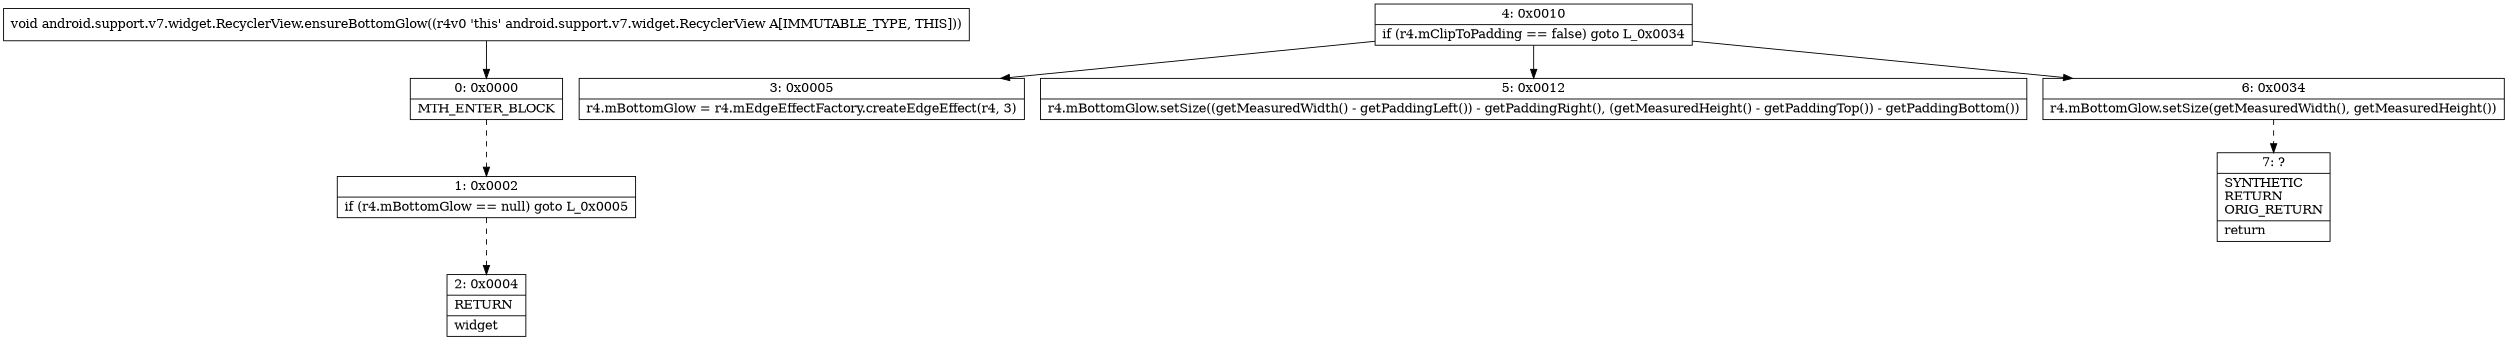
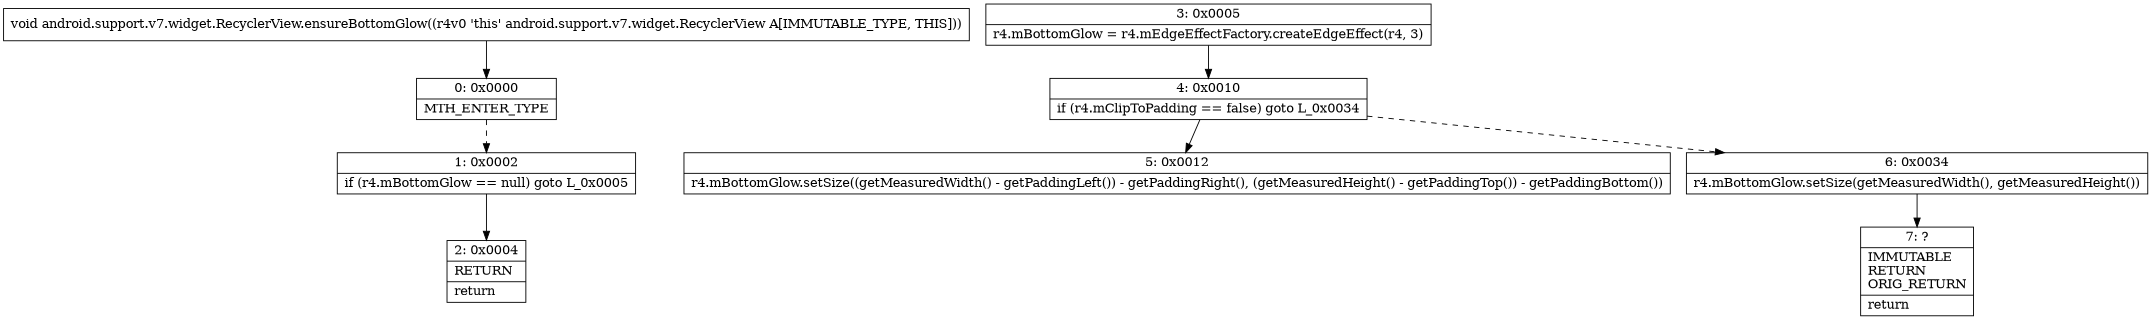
edge "4: 0x0010" -> "3: 0x0005": reversed
edge "4: 0x0010" -> "6: 0x0034": style solid -> dashed
node "0: 0x0000": text "MTH_ENTER_BLOCK" -> "MTH_ENTER_TYPE"
edge "6: 0x0034" -> "7: ?": style dashed -> solid
node "7: ?": text "SYNTHETIC" -> "IMMUTABLE"
edge "1: 0x0002" -> "2: 0x0004": style dashed -> solid
node "2: 0x0004": text "widget" -> "return"
